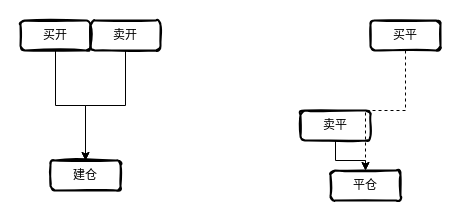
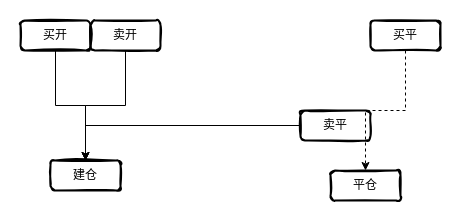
edge "卖平" -> "平仓": now "卖平" -> "建仓"
